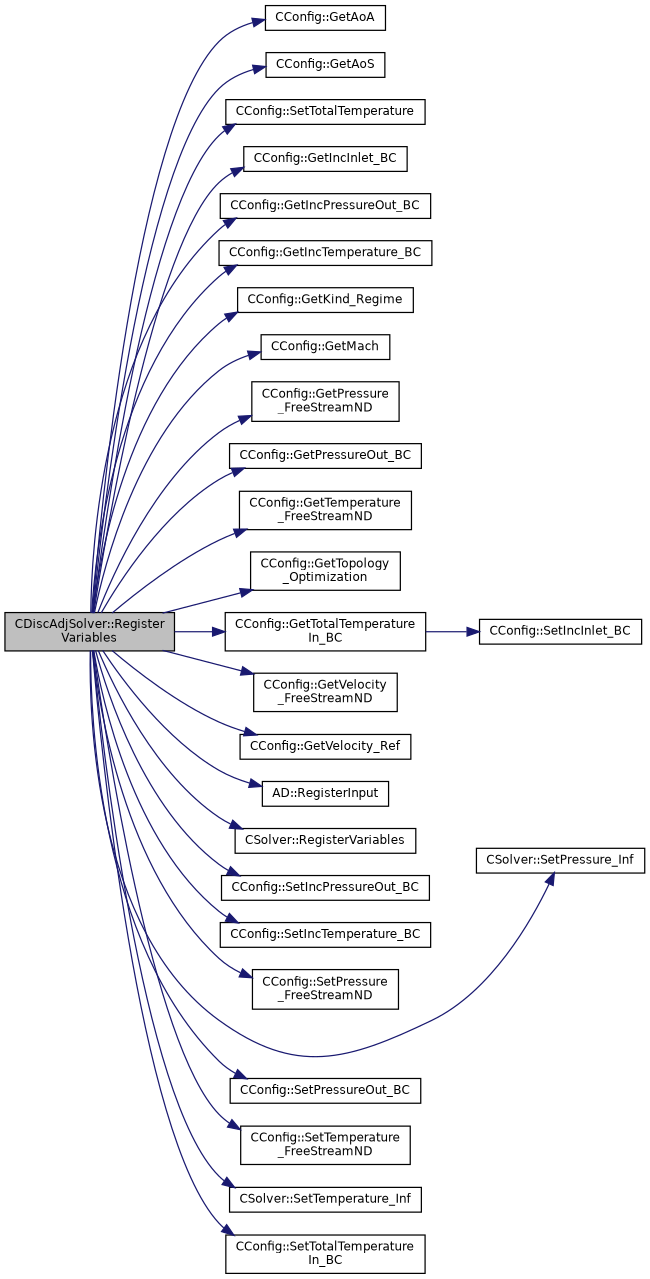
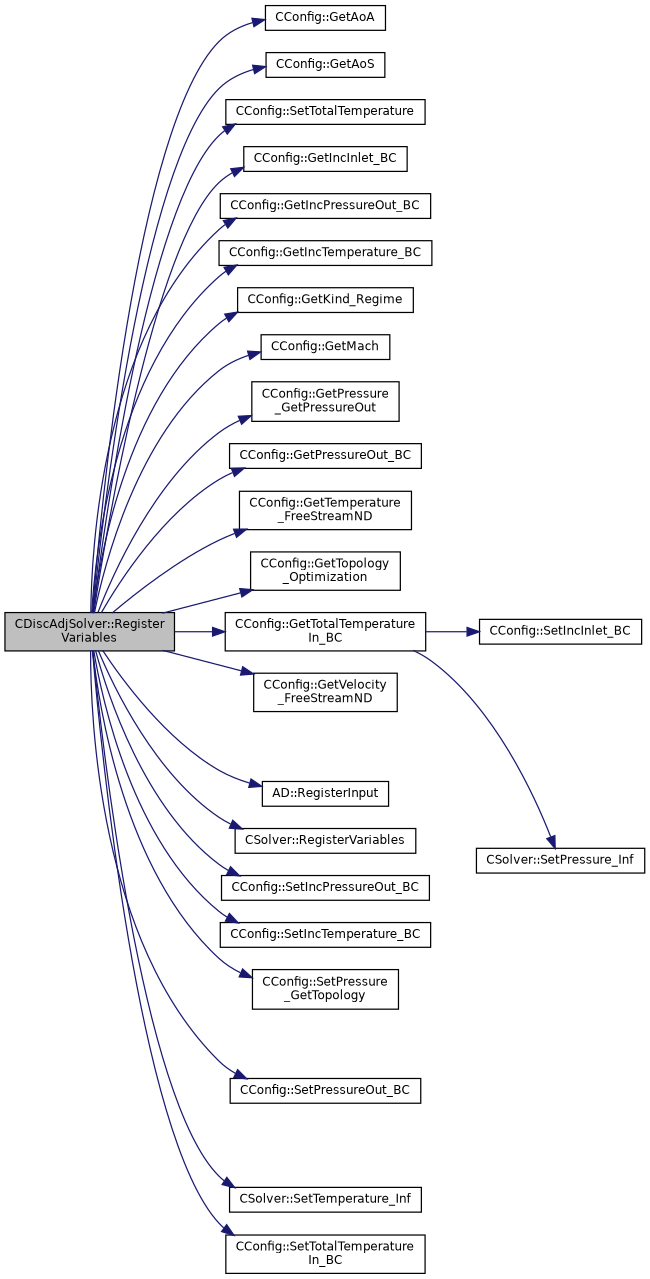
node "CConfig::GetPressure _FreeStreamND": label "CConfig::GetPressure _FreeStreamND" -> "CConfig::GetPressure _GetPressureOut"
node "CConfig::GetVelocity_Ref": removed
node "CConfig::SetPressure _FreeStreamND": label "CConfig::SetPressure _FreeStreamND" -> "CConfig::SetPressure _GetTopology"
edge "CDiscAdjSolver::Register Variables" -> "CSolver::SetPressure_Inf": now "CConfig::GetTotalTemperature In_BC" -> "CSolver::SetPressure_Inf"
node "CConfig::SetTemperature _FreeStreamND": removed
